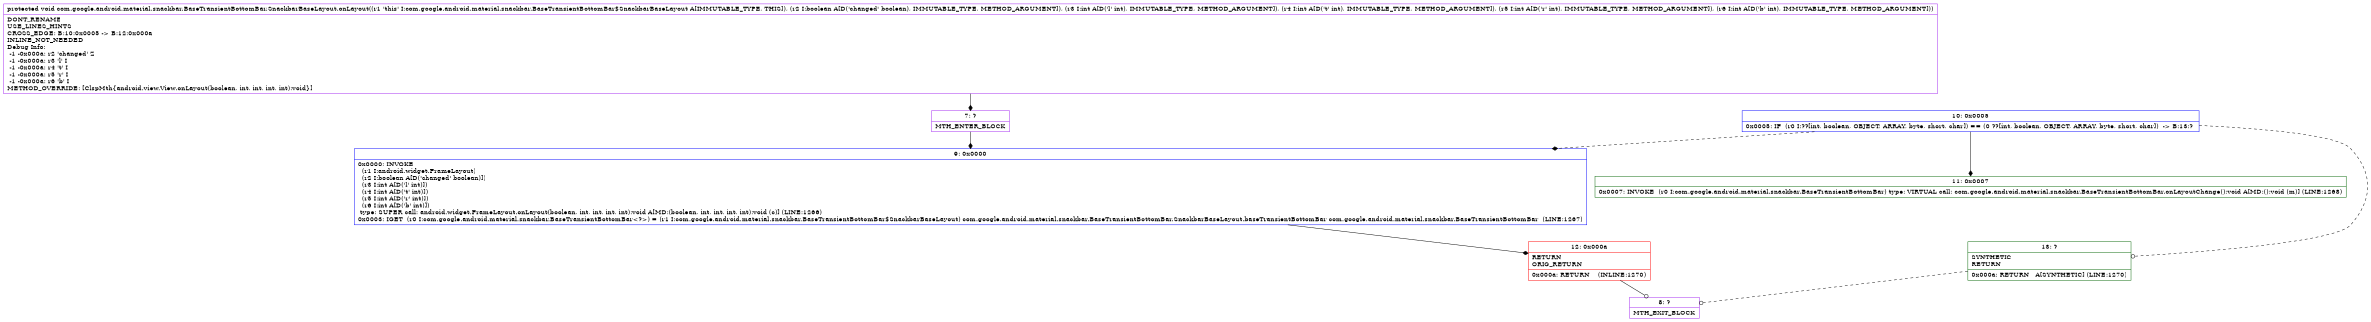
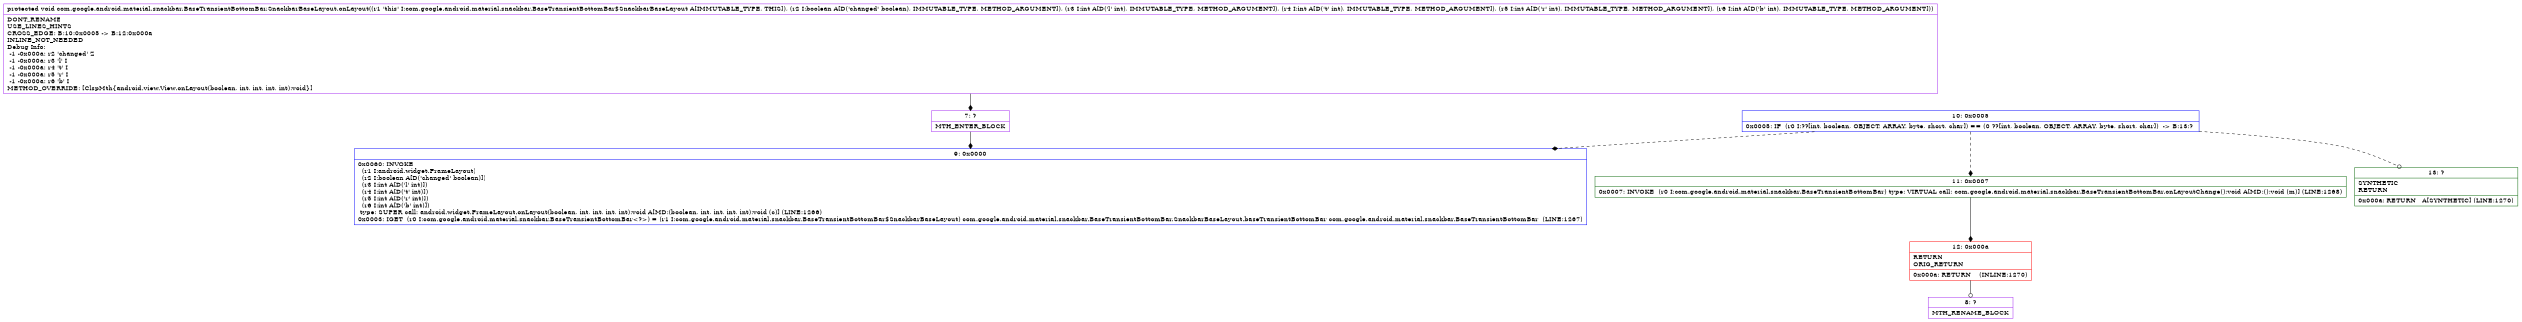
edge "10: 0x0005" -> "11: 0x0007": style solid -> dashed
node "9: 0x0000": text "0x0000: INVOKE" -> "0x0060: INVOKE"
edge "9: 0x0000" -> "12: 0x000a": now "11: 0x0007" -> "12: 0x000a"
edge "13: ?" -> "8: ?": removed
node "8: ?": text "MTH_EXIT_BLOCK" -> "MTH_RENAME_BLOCK"
